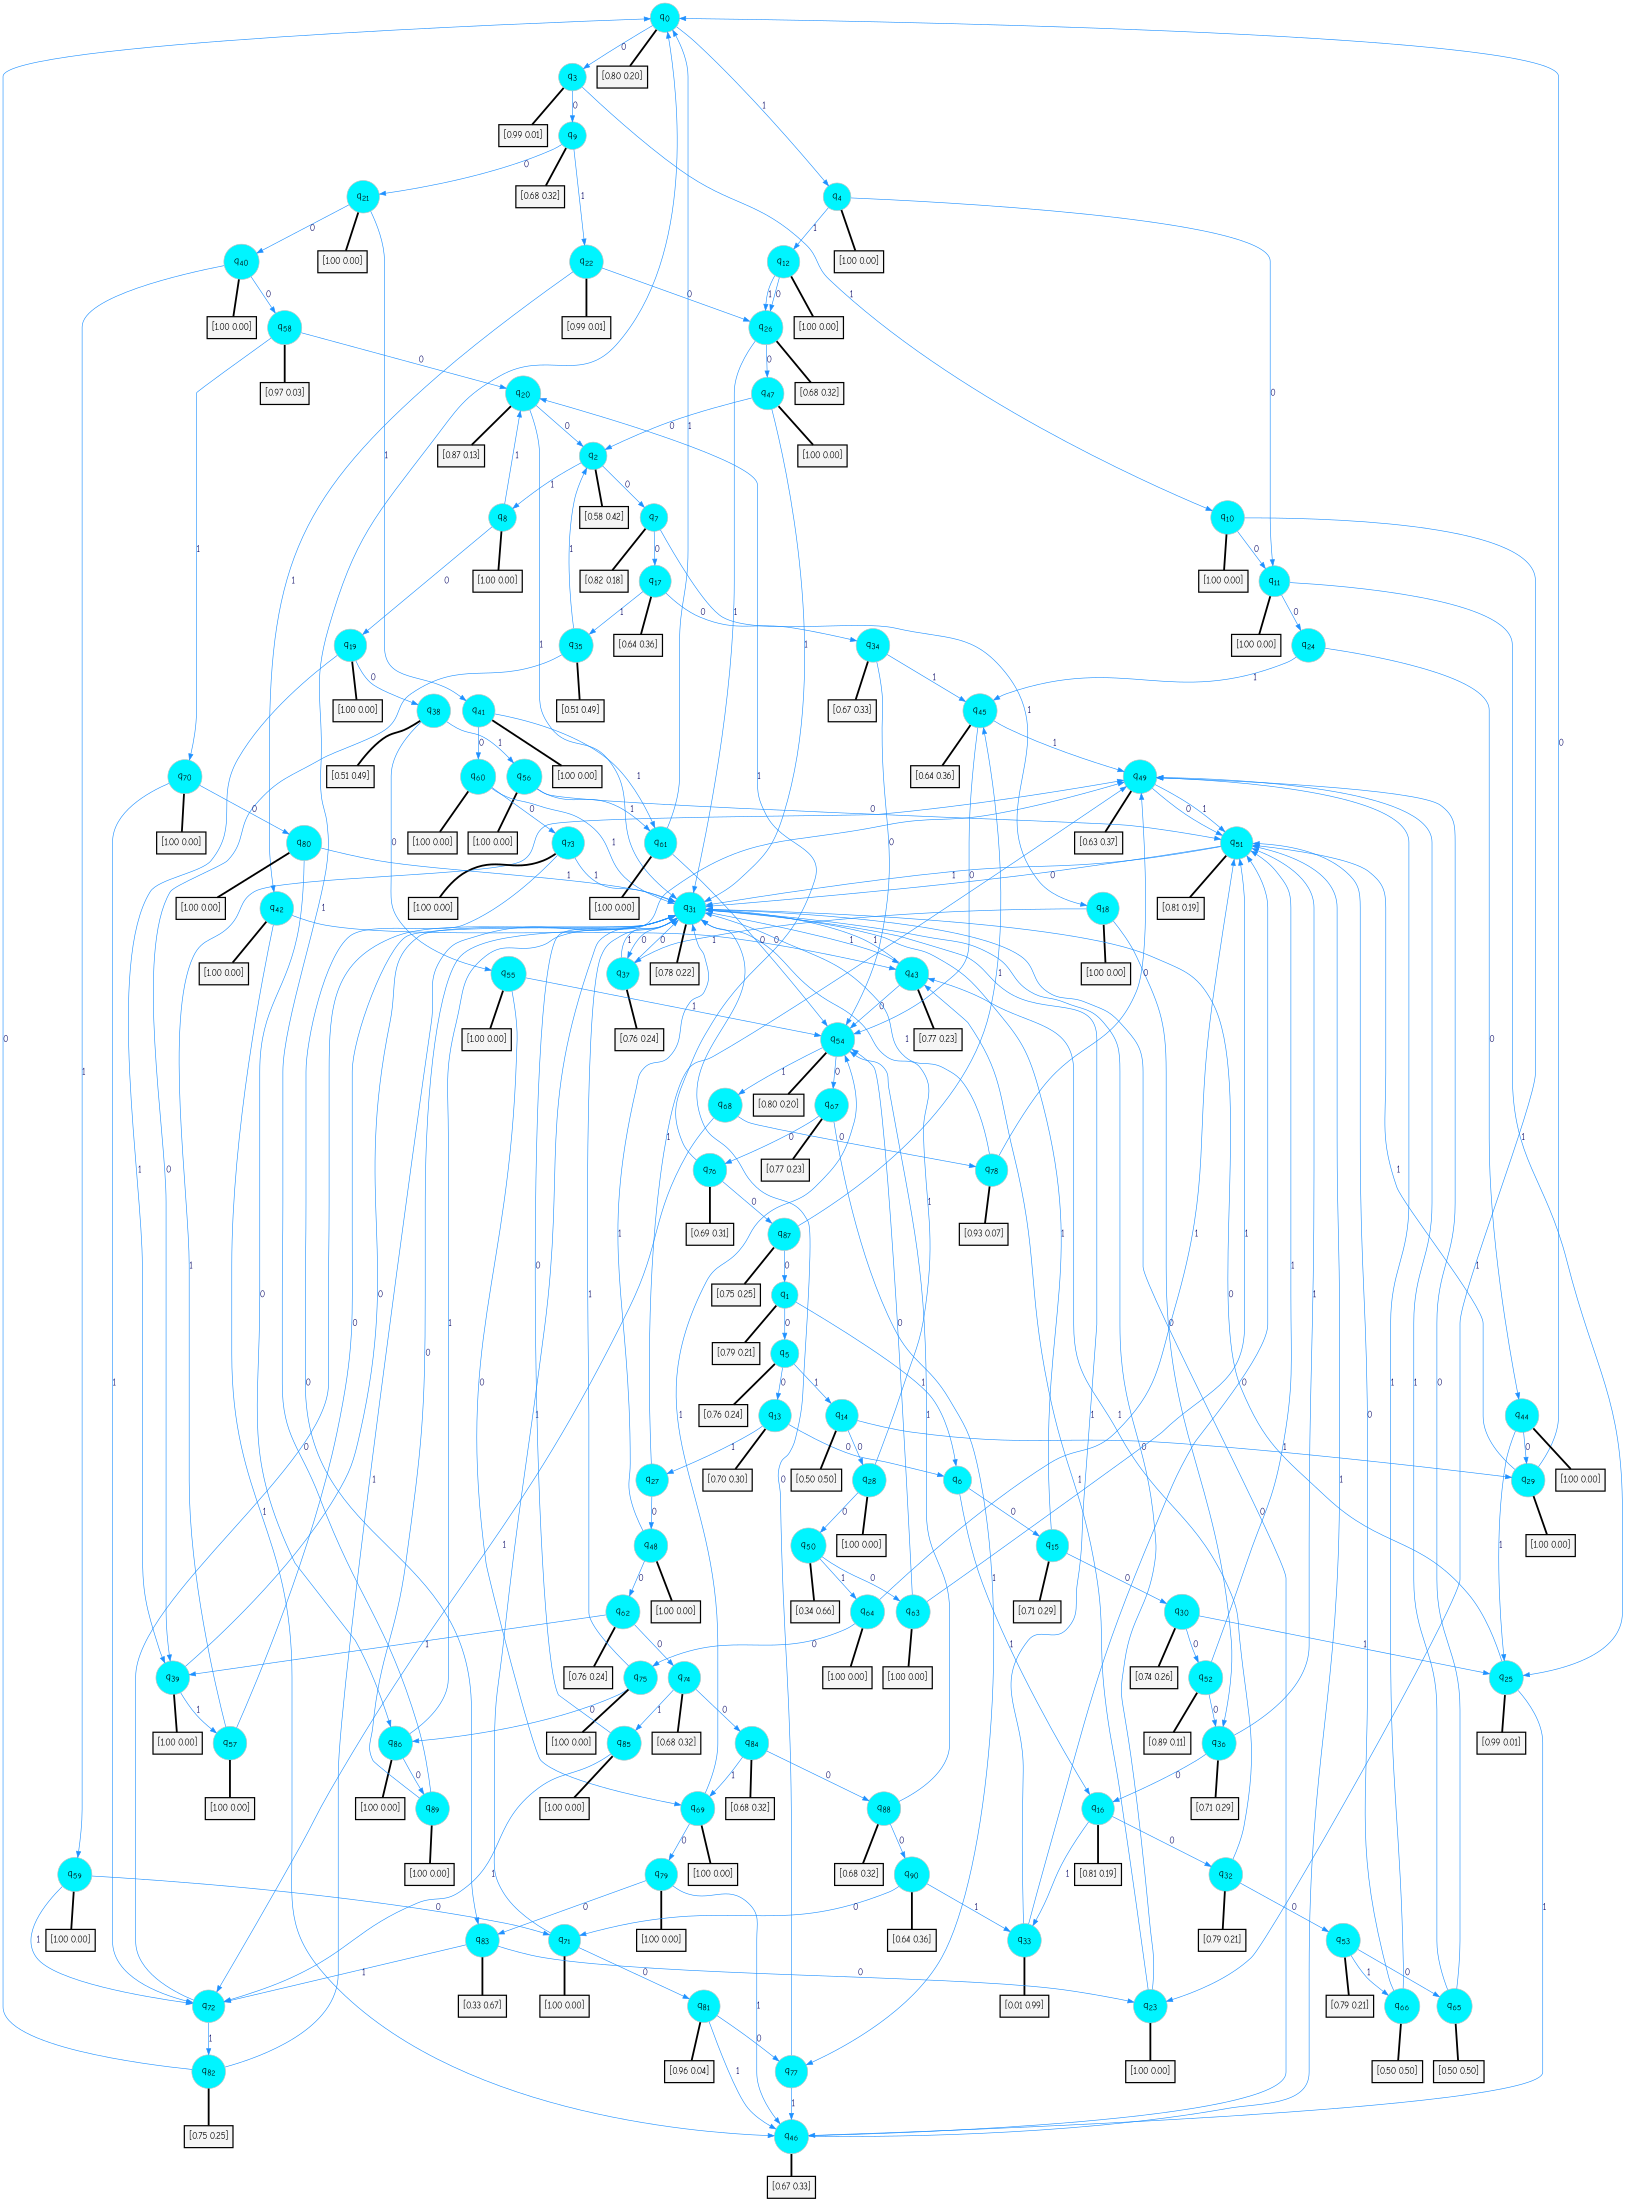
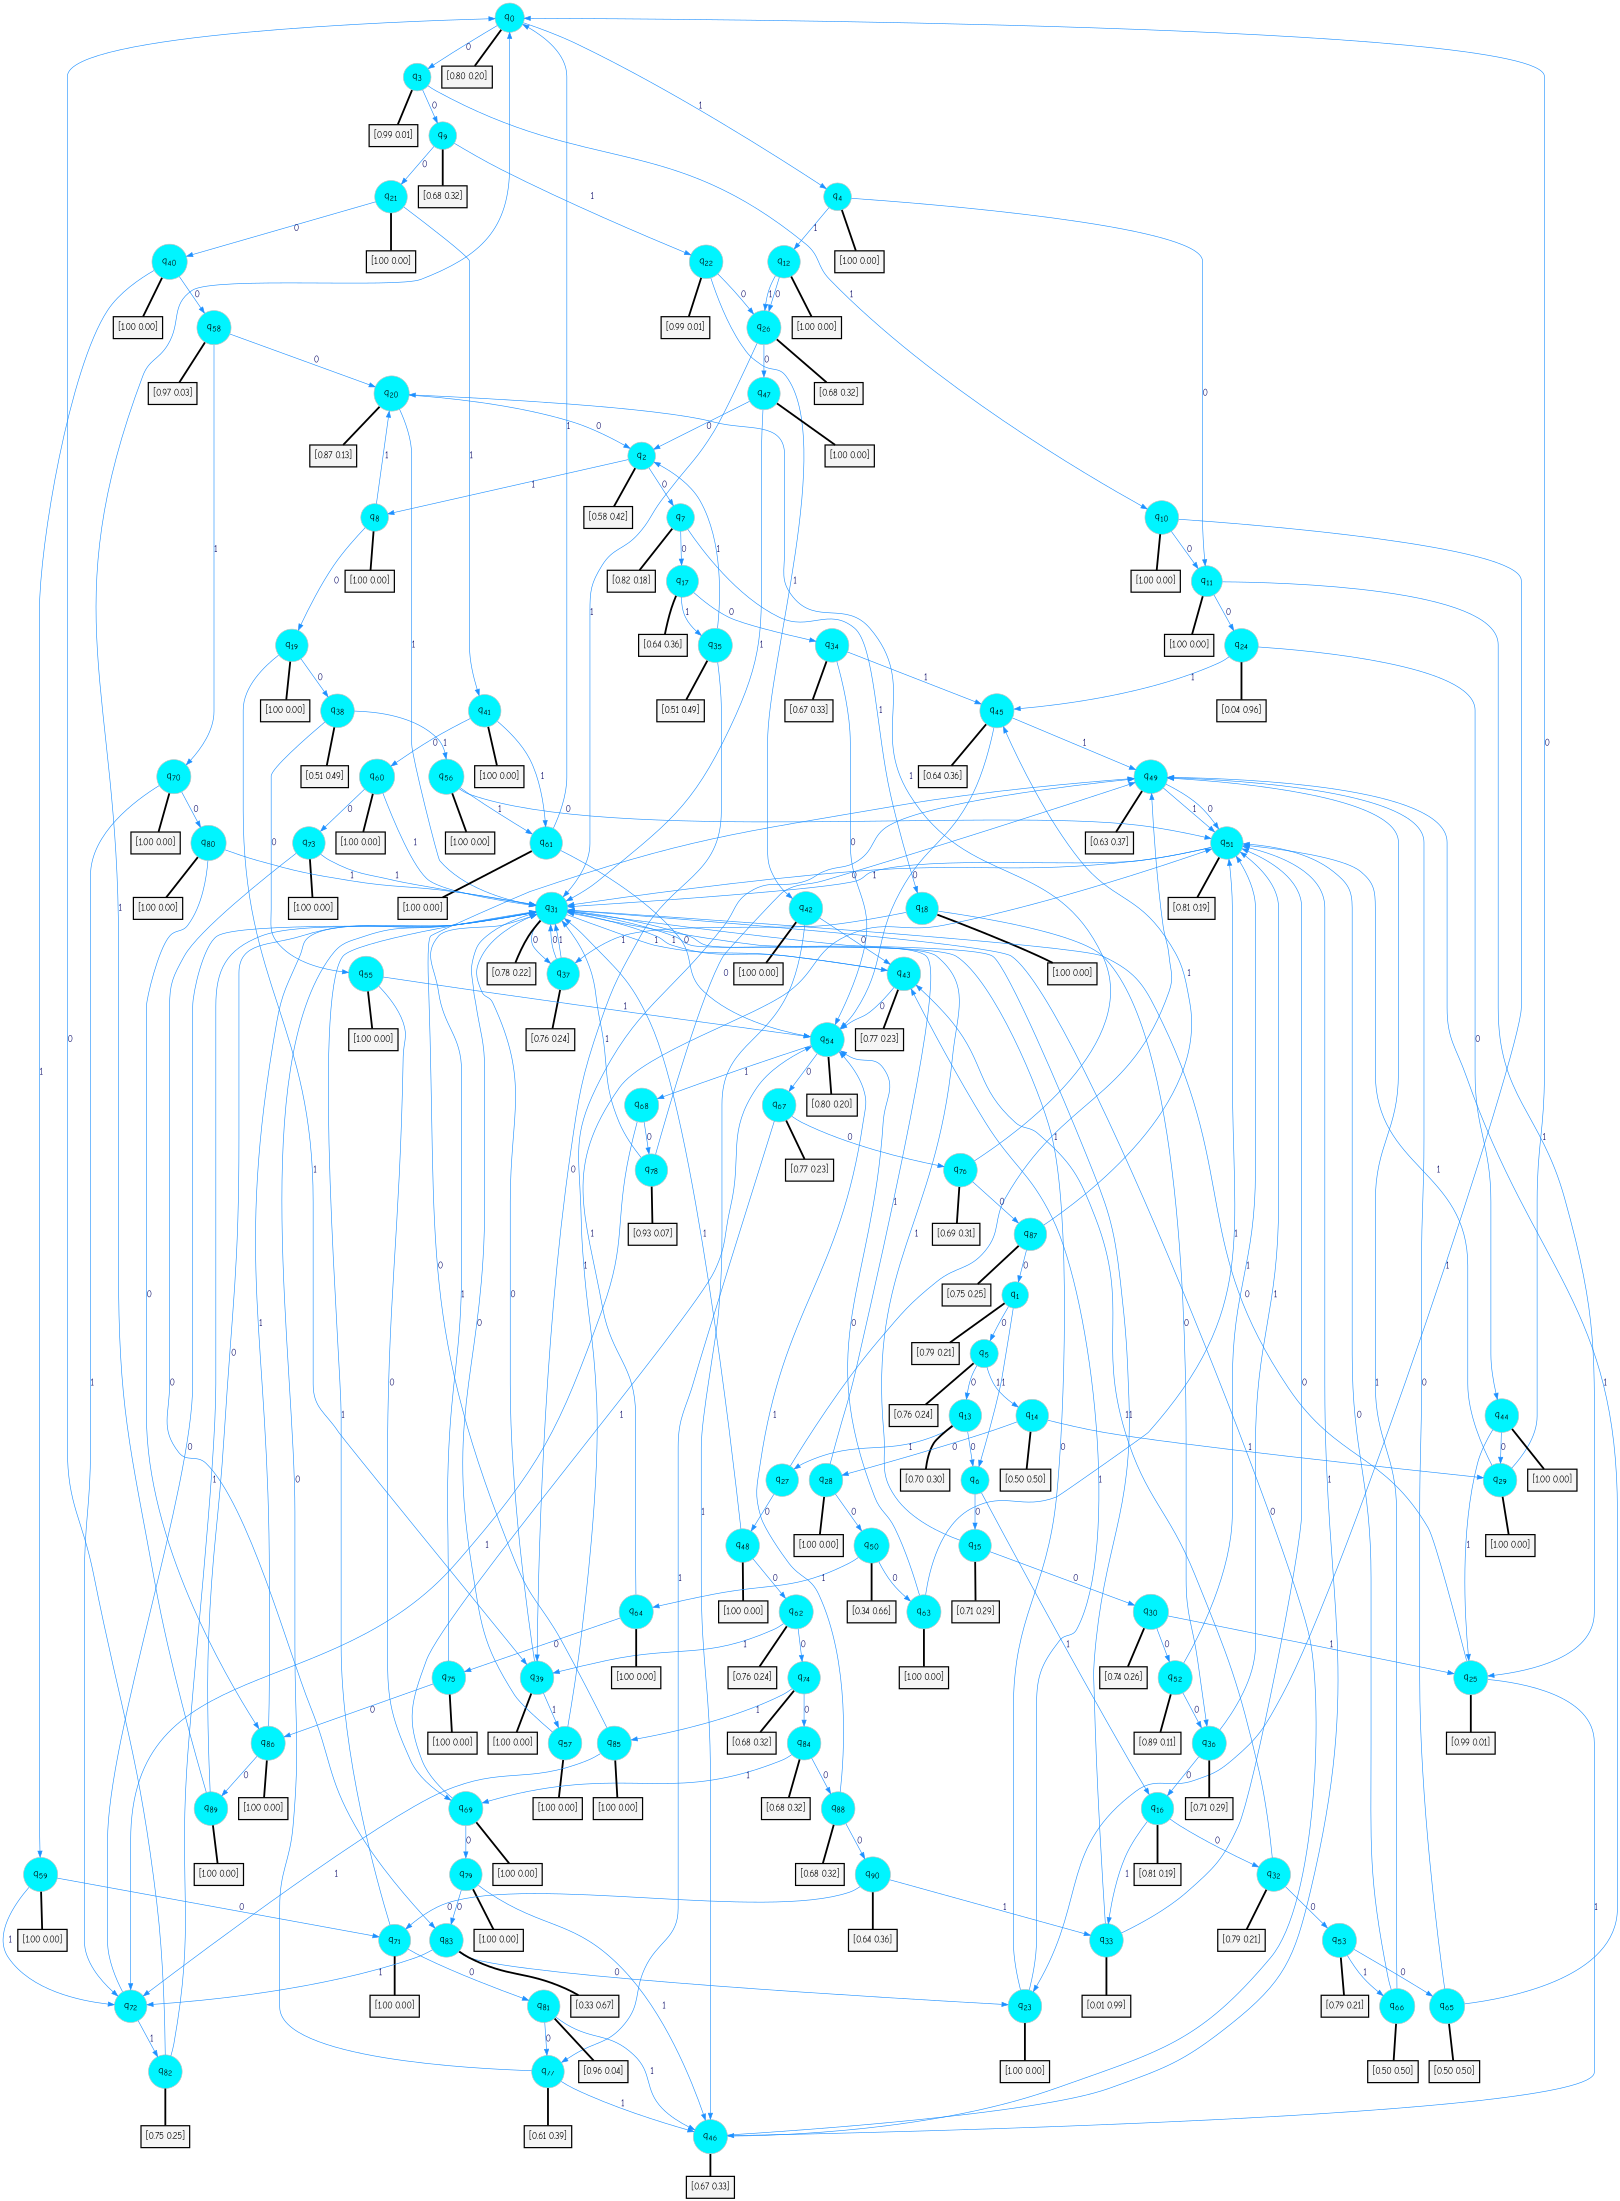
node "[0.04 0.96]": added
node "[0.61 0.39]": added
